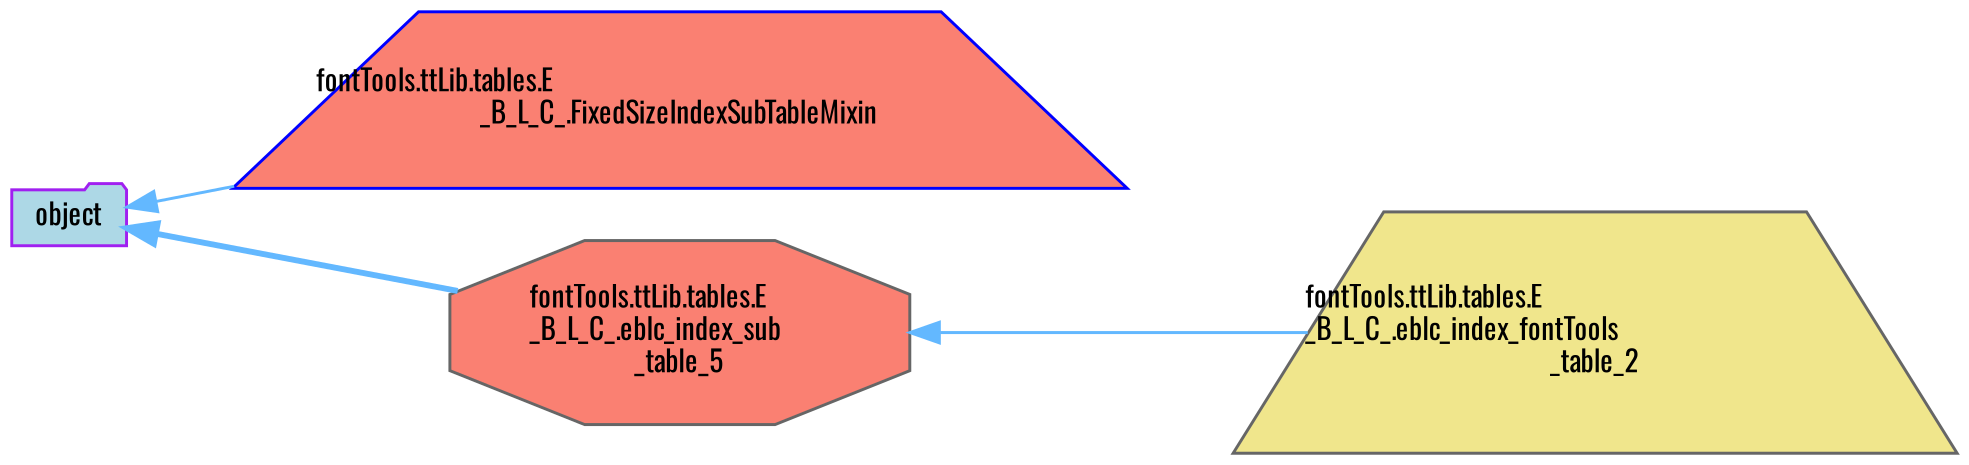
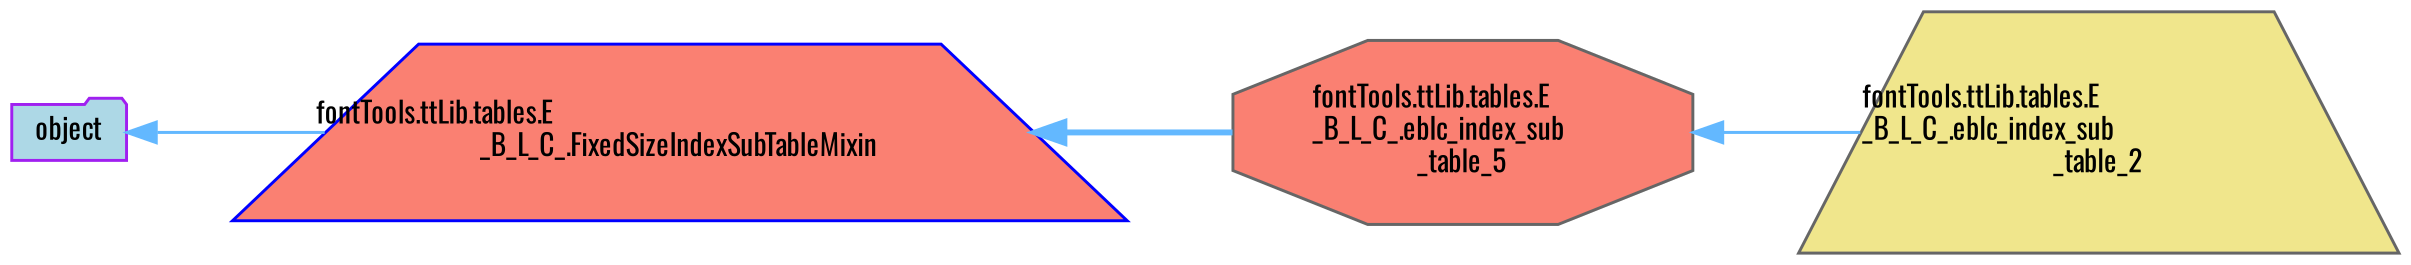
edge "fontTools.ttLib.tables.E _B_L_C_.eblc_index_sub _table_5" -> "object": now "fontTools.ttLib.tables.E _B_L_C_.eblc_index_sub _table_5" -> "fontTools.ttLib.tables.E _B_L_C_.FixedSizeIndexSubTableMixin"
node "fontTools.ttLib.tables.E _B_L_C_.eblc_index_fontTools _table_2": label "fontTools.ttLib.tables.E _B_L_C_.eblc_index_fontTools _table_2" -> "fontTools.ttLib.tables.E _B_L_C_.eblc_index_sub _table_2"
